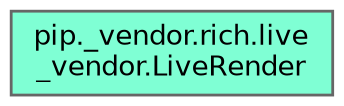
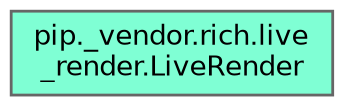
node "pip._vendor.rich.live _vendor.LiveRender": label "pip._vendor.rich.live _vendor.LiveRender" -> "pip._vendor.rich.live _render.LiveRender"
